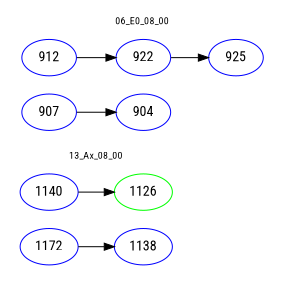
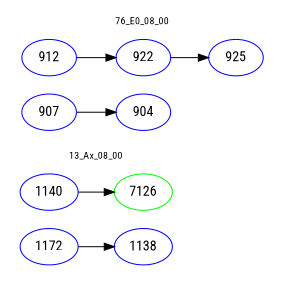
cluster "06_E0_08_00": label "06_E0_08_00" -> "76_E0_08_00"
node "1126": label "1126" -> "7126"
